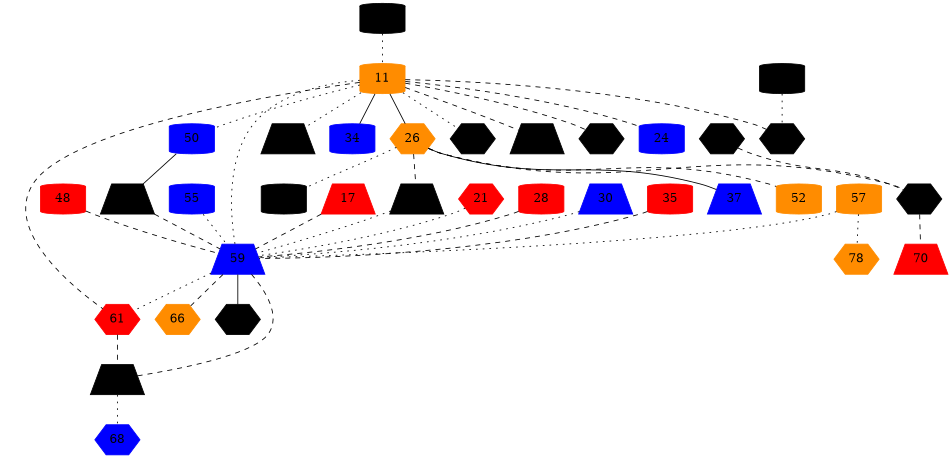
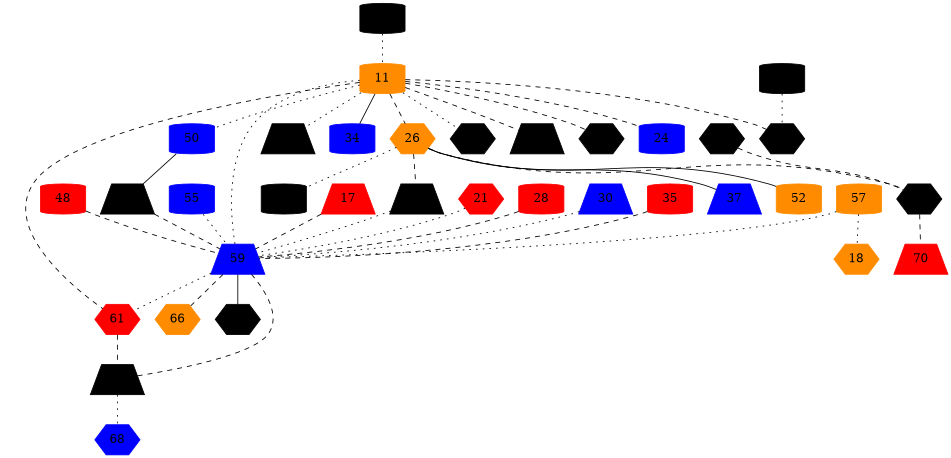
edge "11" -- "26": style solid -> dashed
edge "26" -- "52": style dashed -> solid
node "78": label "78" -> "18"
